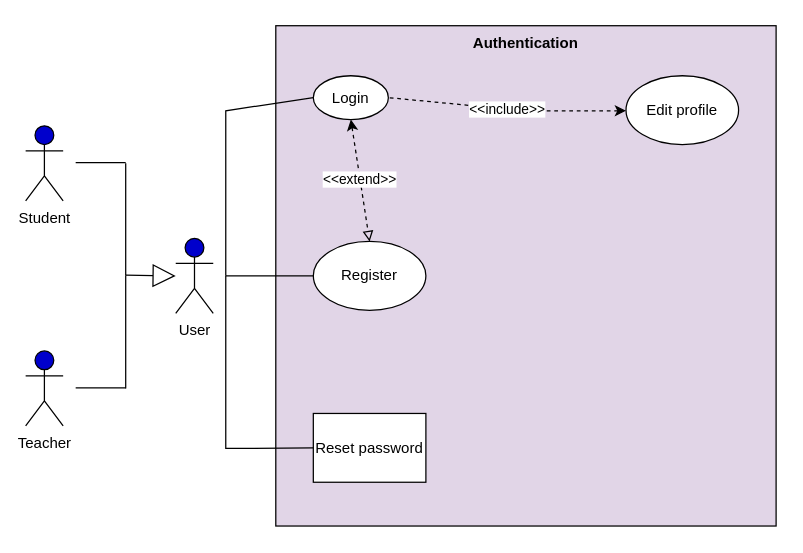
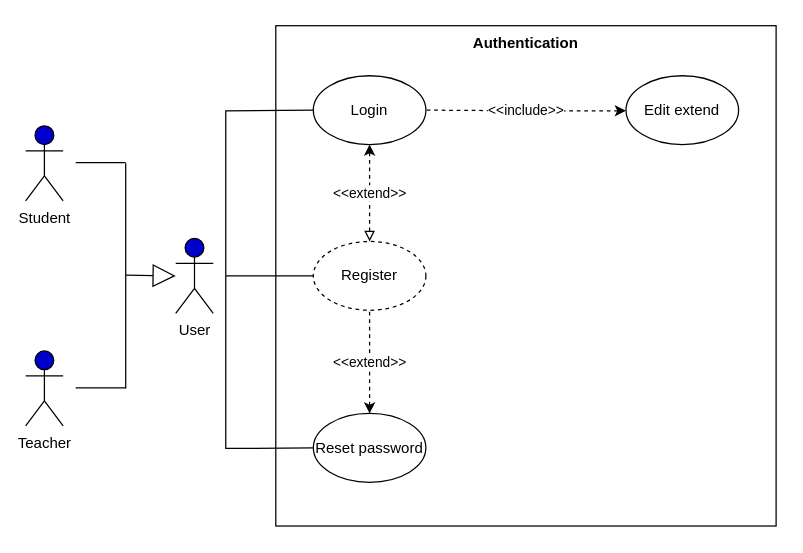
node "Login": size 75x44 -> 113x69
node "Edit profile": label "Edit profile" -> "Edit extend"
node "Register": style solid -> dashed
node "Authentication": fillcolor #e1d5e7 -> #ffffff
edge "Register" -> "Reset password": added, label "<<extend>>"
node "Reset password": shape rectangle -> ellipse
